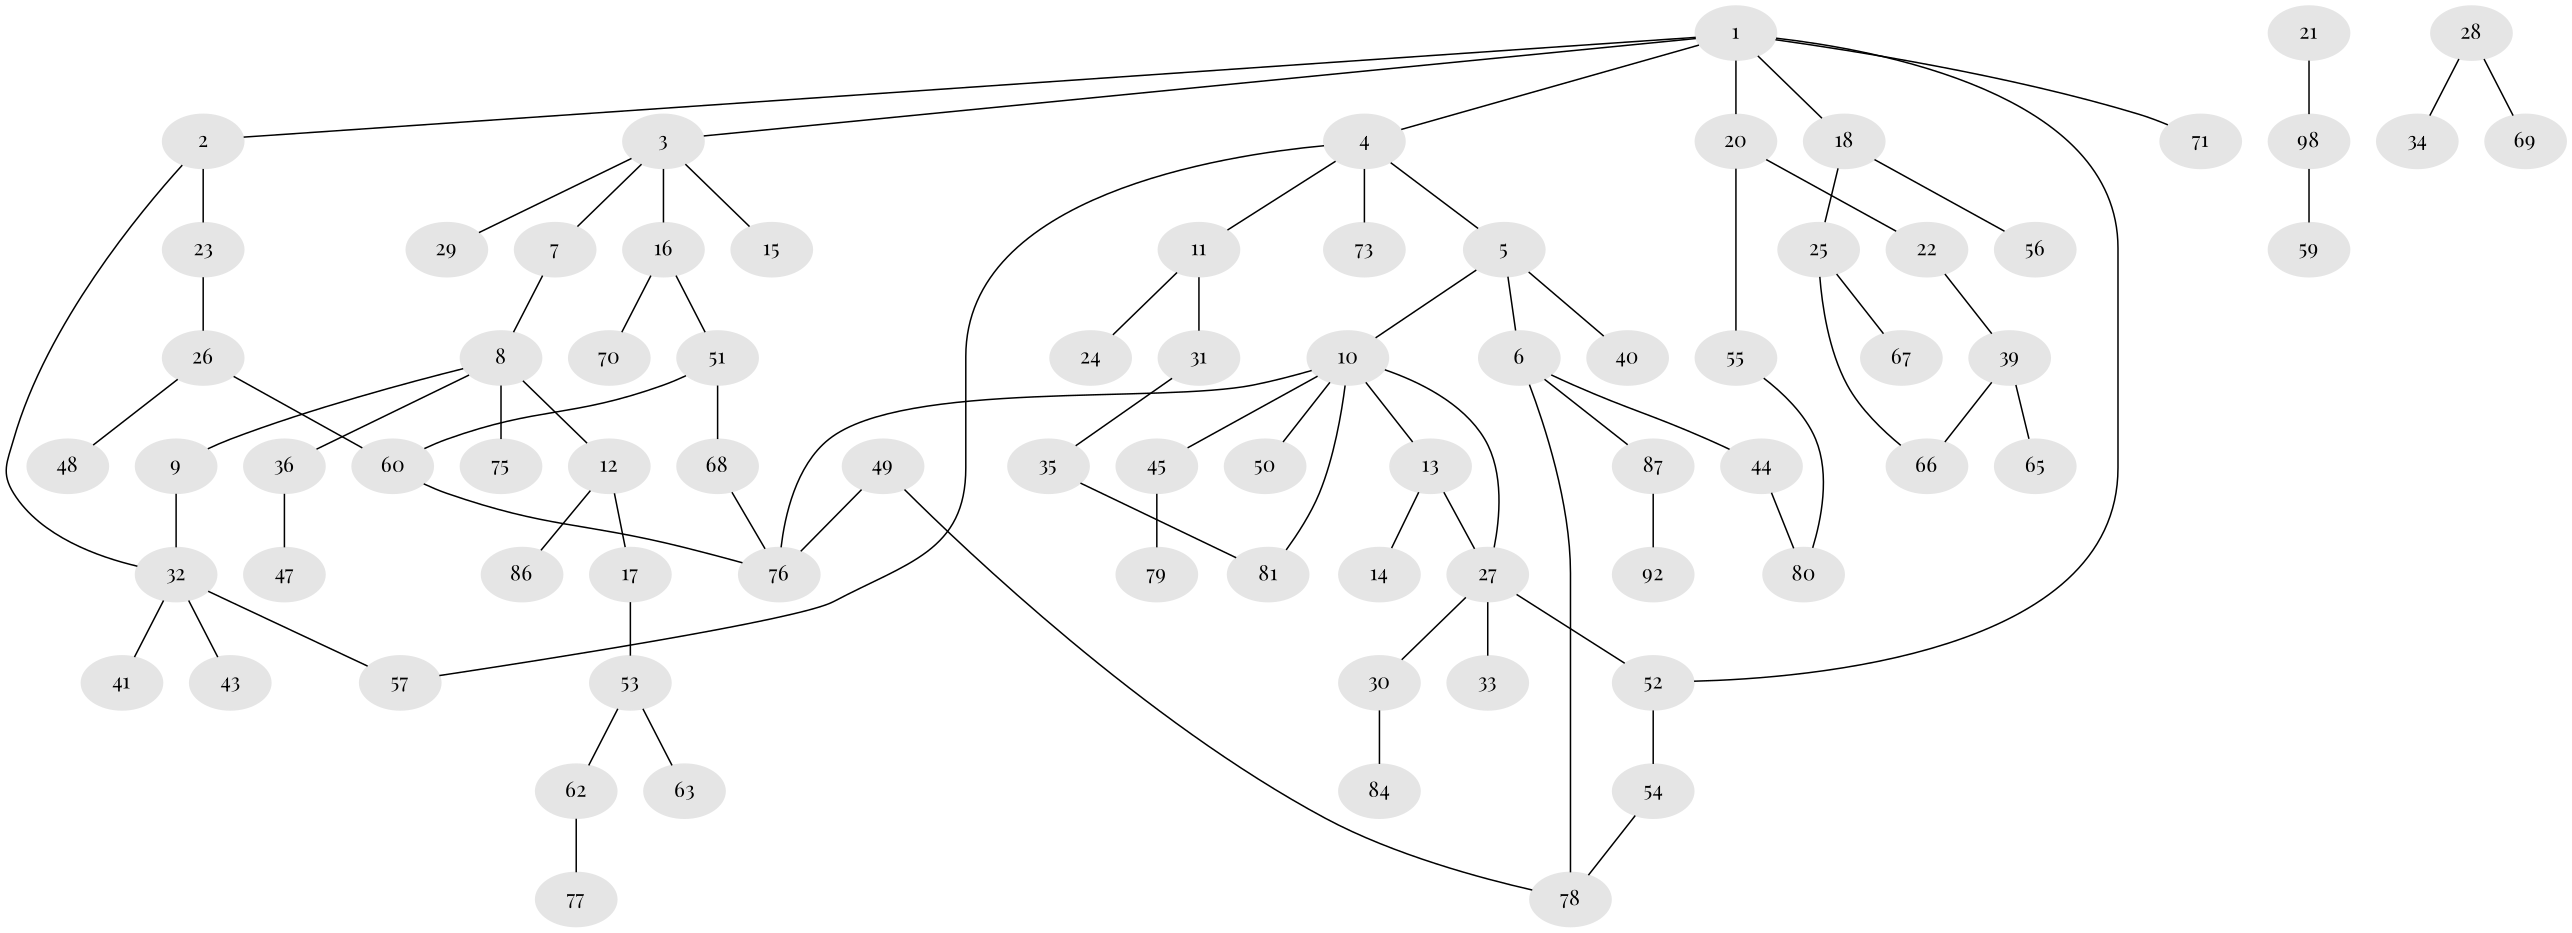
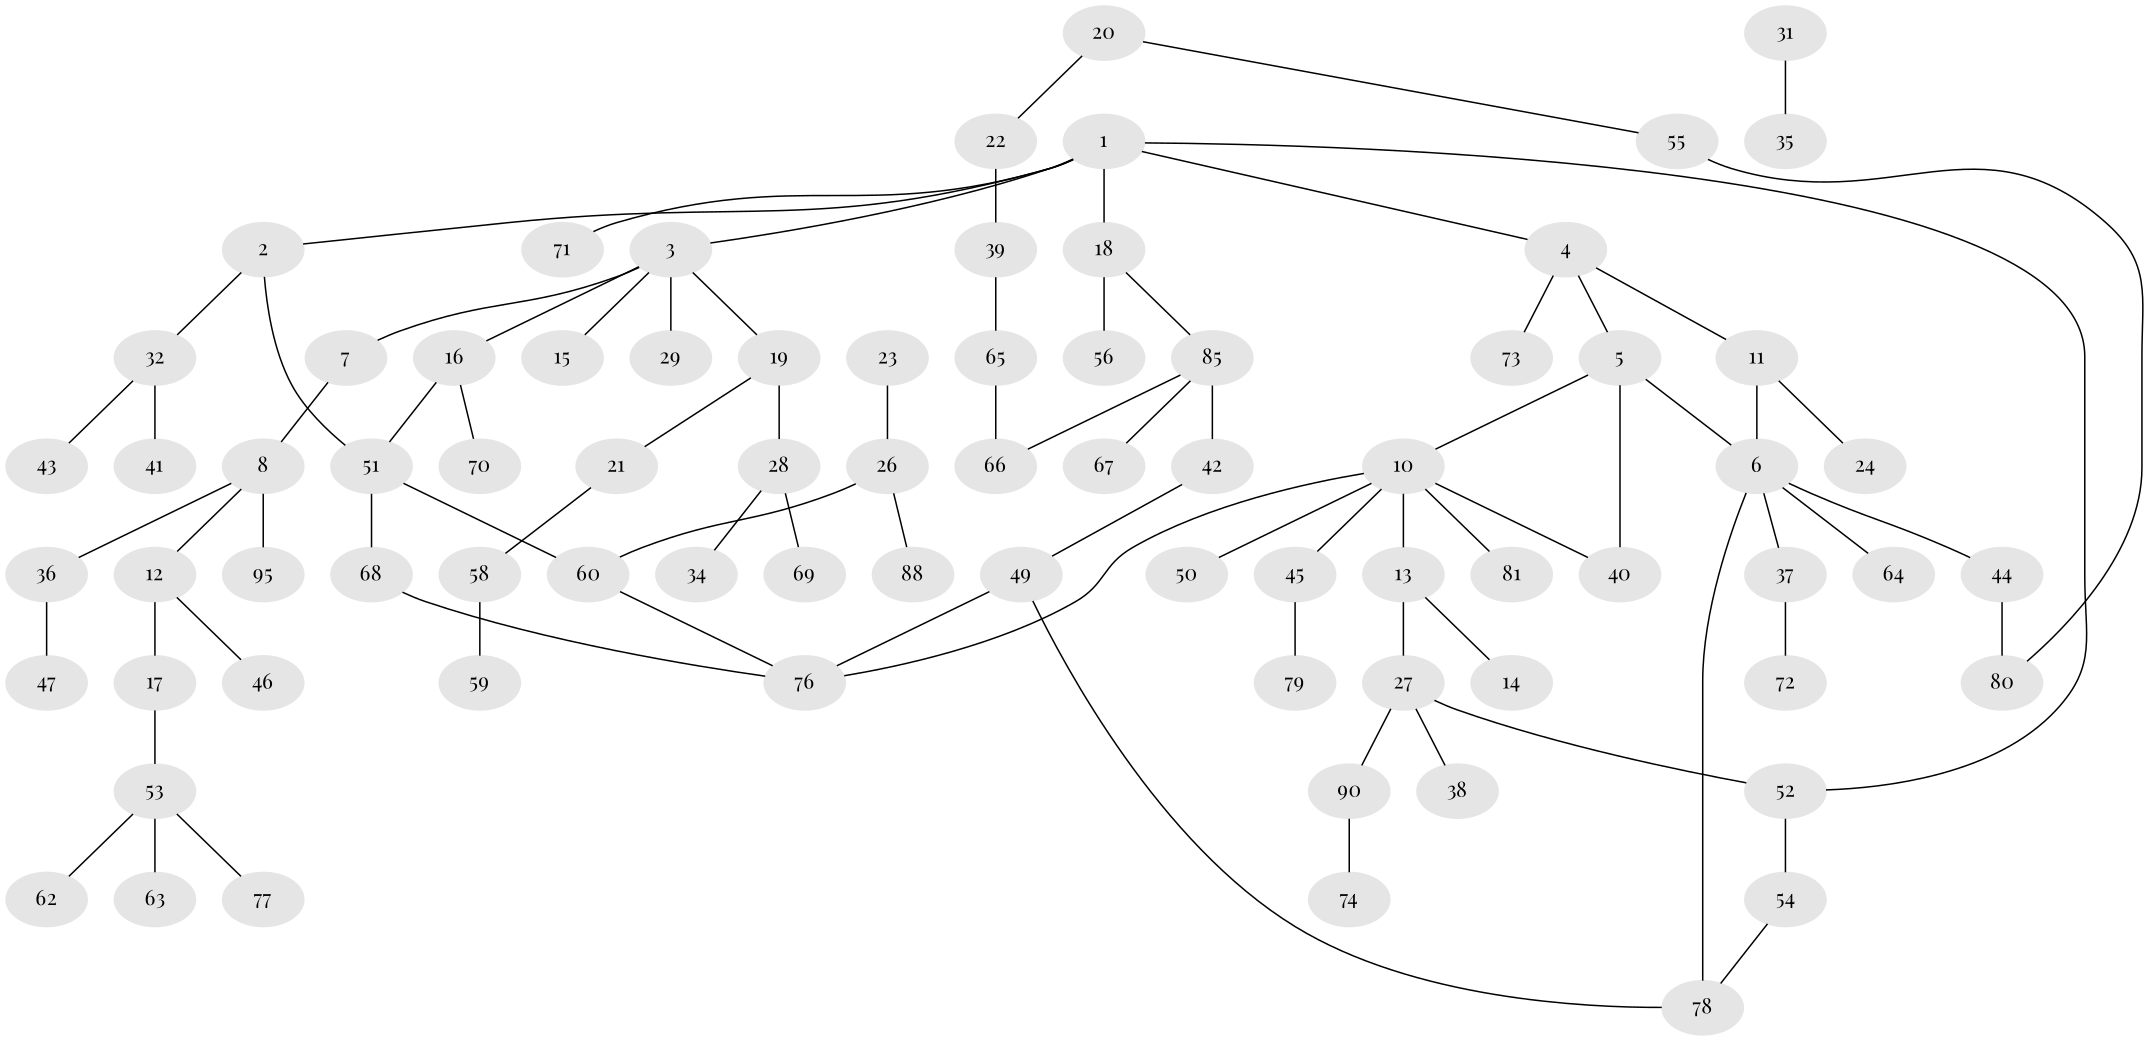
edge "1" -- "20": removed
node "98": label "98" -> "58"
edge "2" -- "23": now "2" -- "51"
node "25": label "25" -> "85"
edge "11" -- "31": now "11" -- "6"
node "19": added
edge "39" -- "66": now "65" -- "66"
edge "10" -- "27": now "10" -- "40"
node "48": label "48" -> "88"
node "9": removed
node "75": label "75" -> "95"
node "42": added
node "87": label "87" -> "37"
edge "35" -- "81": removed
node "86": label "86" -> "46"
node "92": label "92" -> "72"
node "64": added
node "57": removed
node "30": label "30" -> "90"
node "33": label "33" -> "38"
node "84": label "84" -> "74"
edge "62" -- "77": now "53" -- "77"
